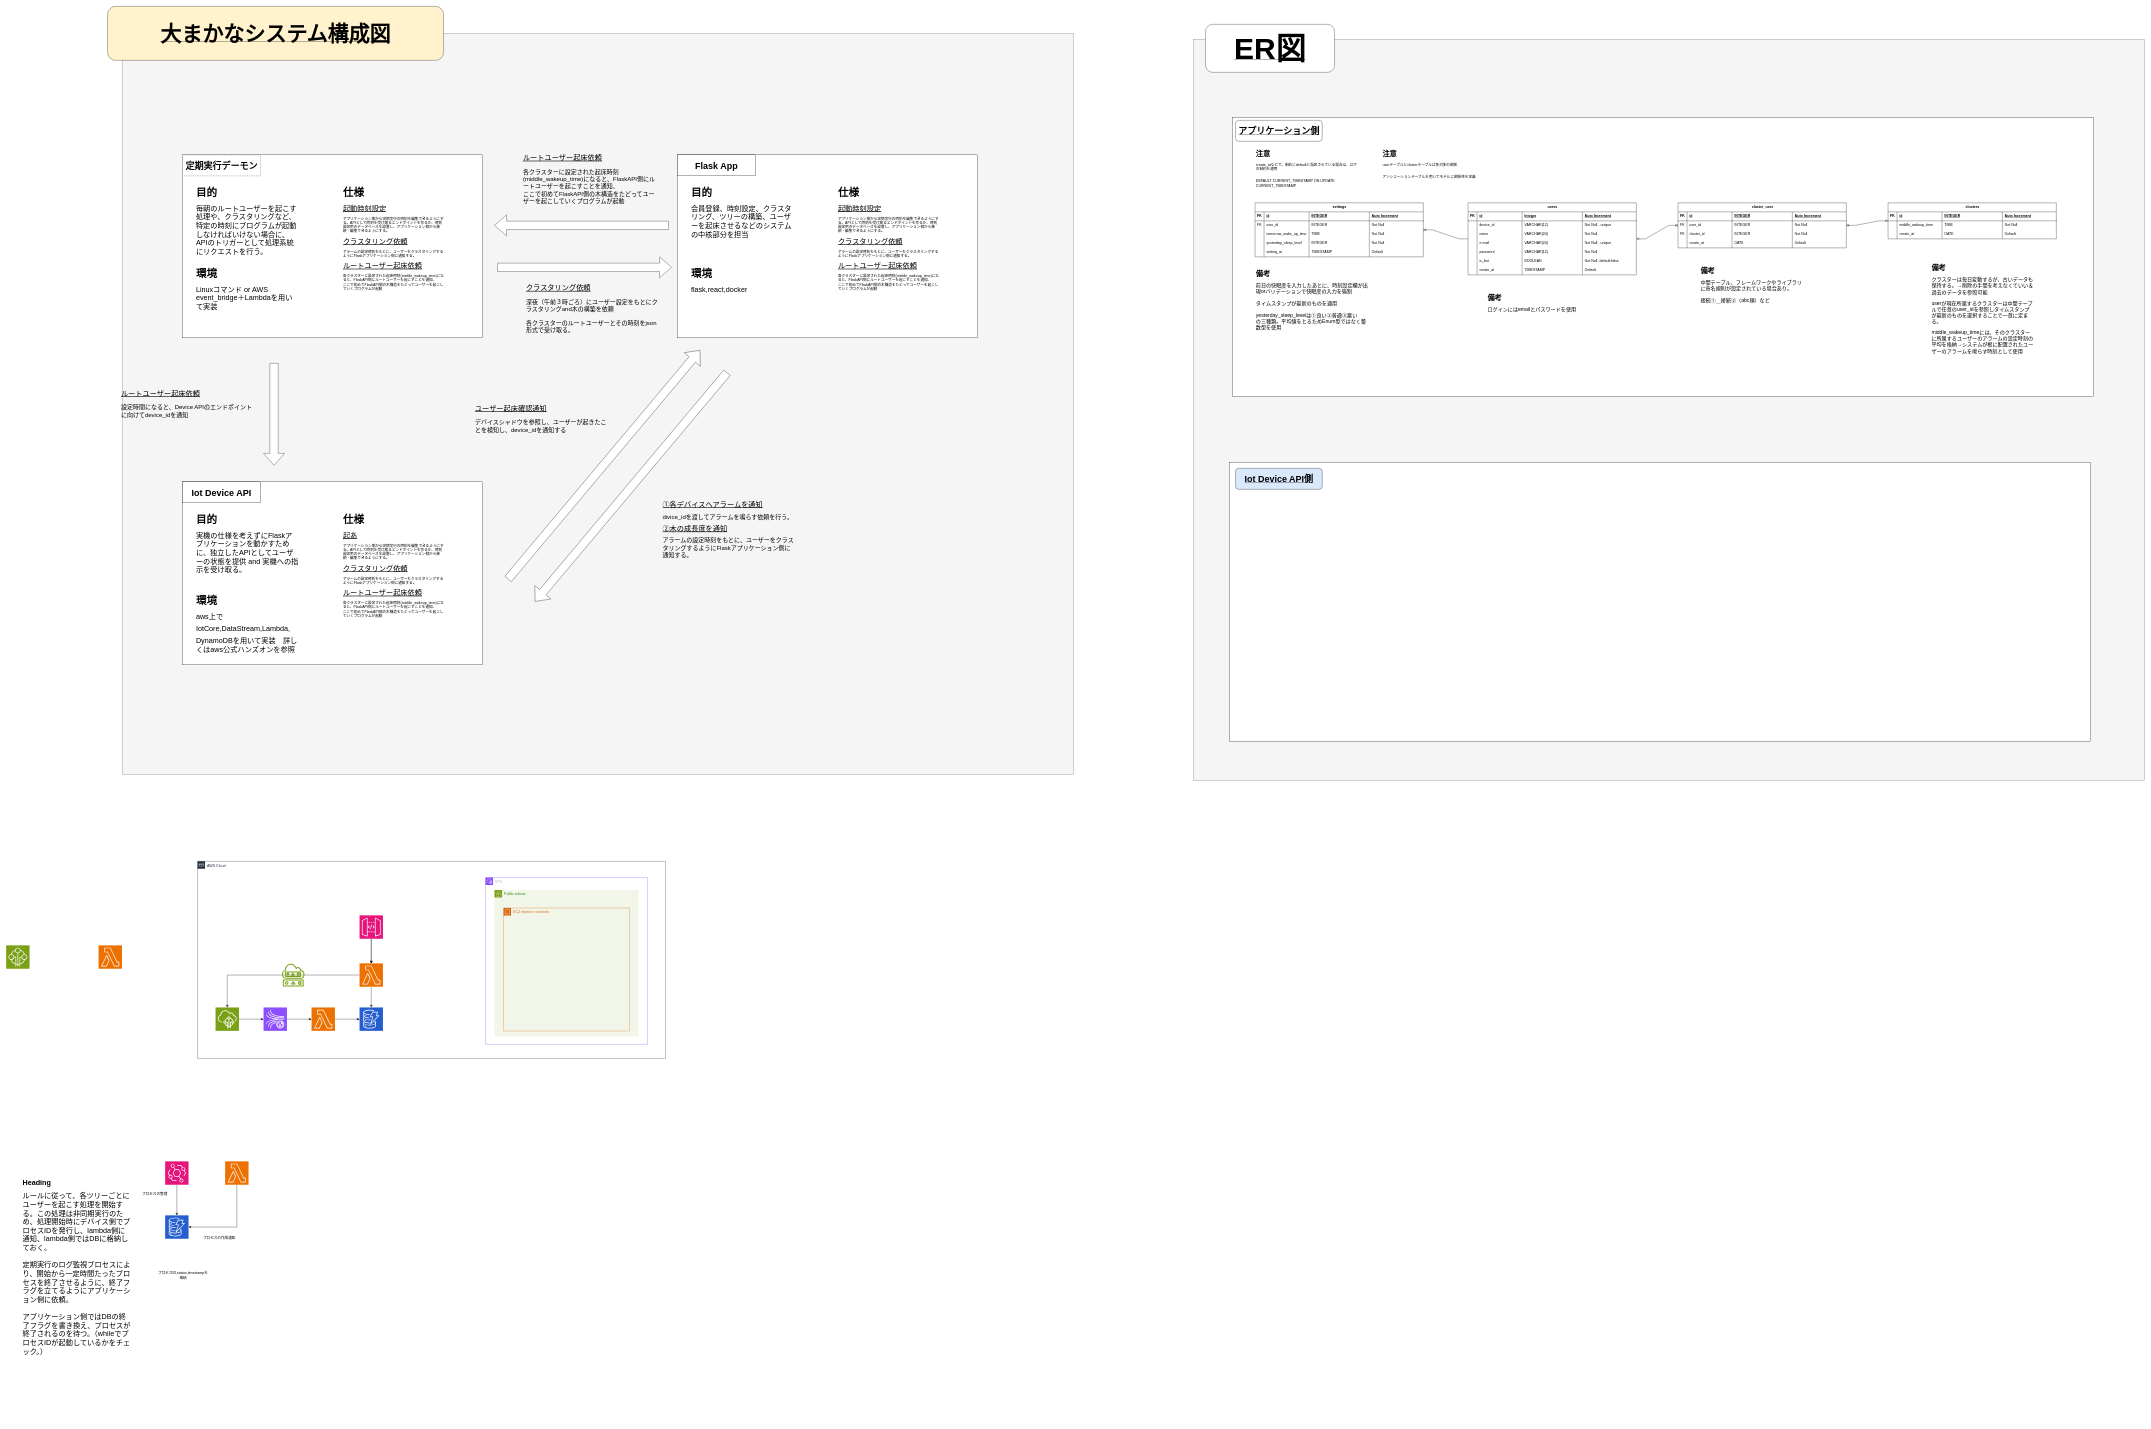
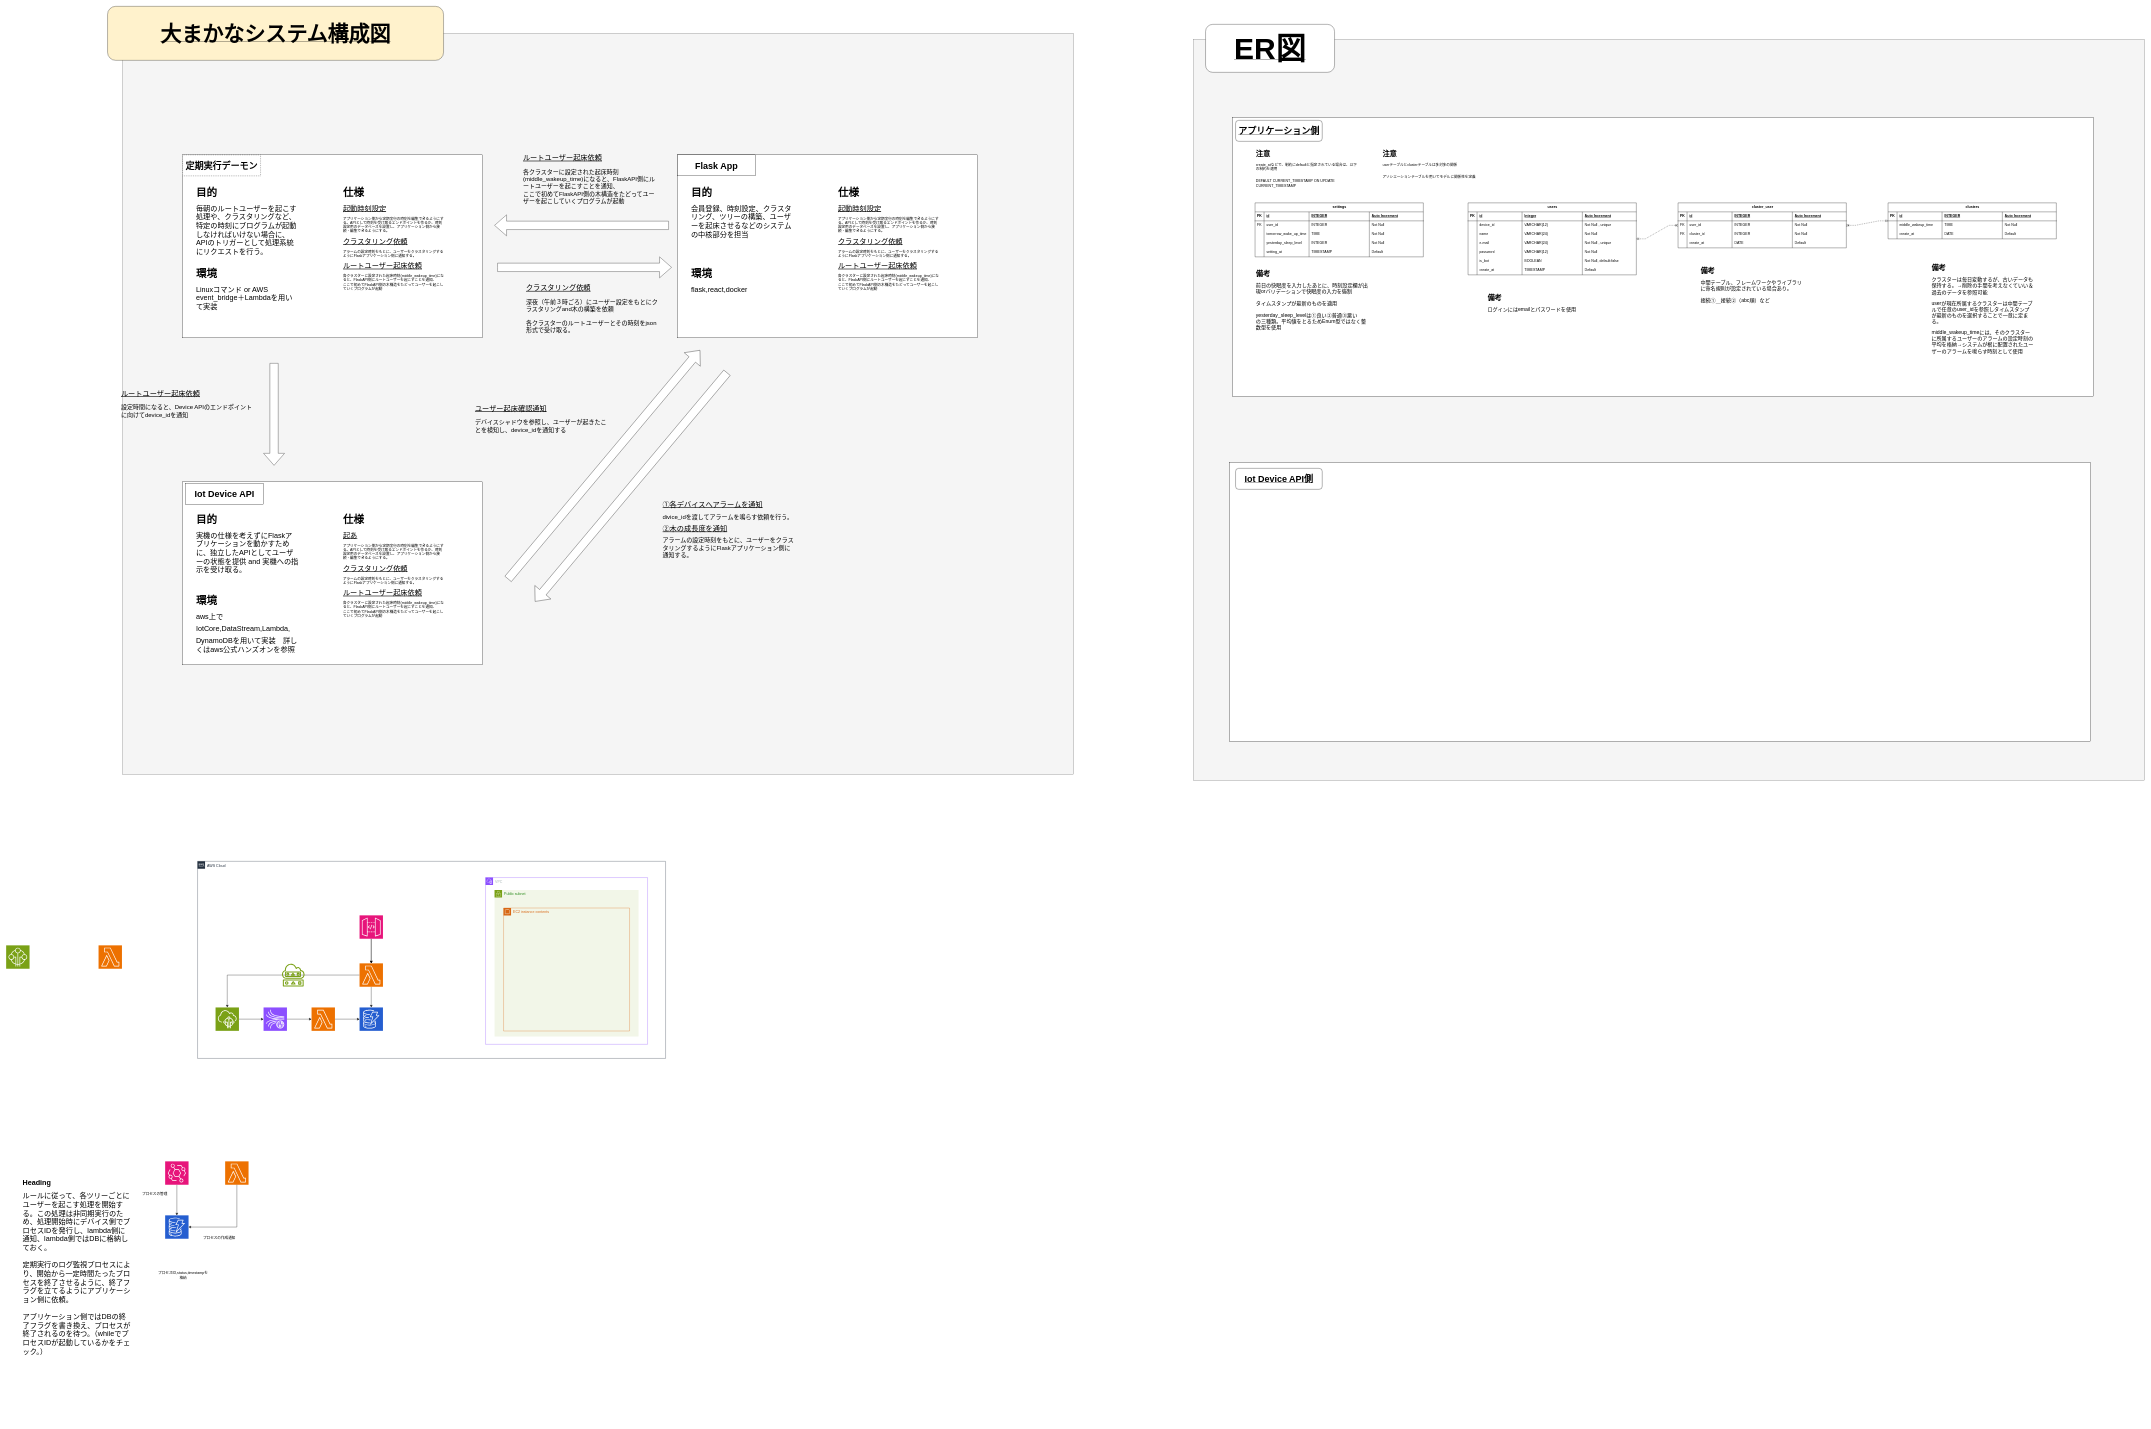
edge "clusters" -- "cluster_user": style solid -> dashed
edge "users" -> "settings": removed
edge "cluster_user" -- "users": style solid -> dashed
node "Iot Device API側": fillcolor #dae8fc -> #ffffff
node "Iot Device API": moved (222, 492) -> (225, 494)
